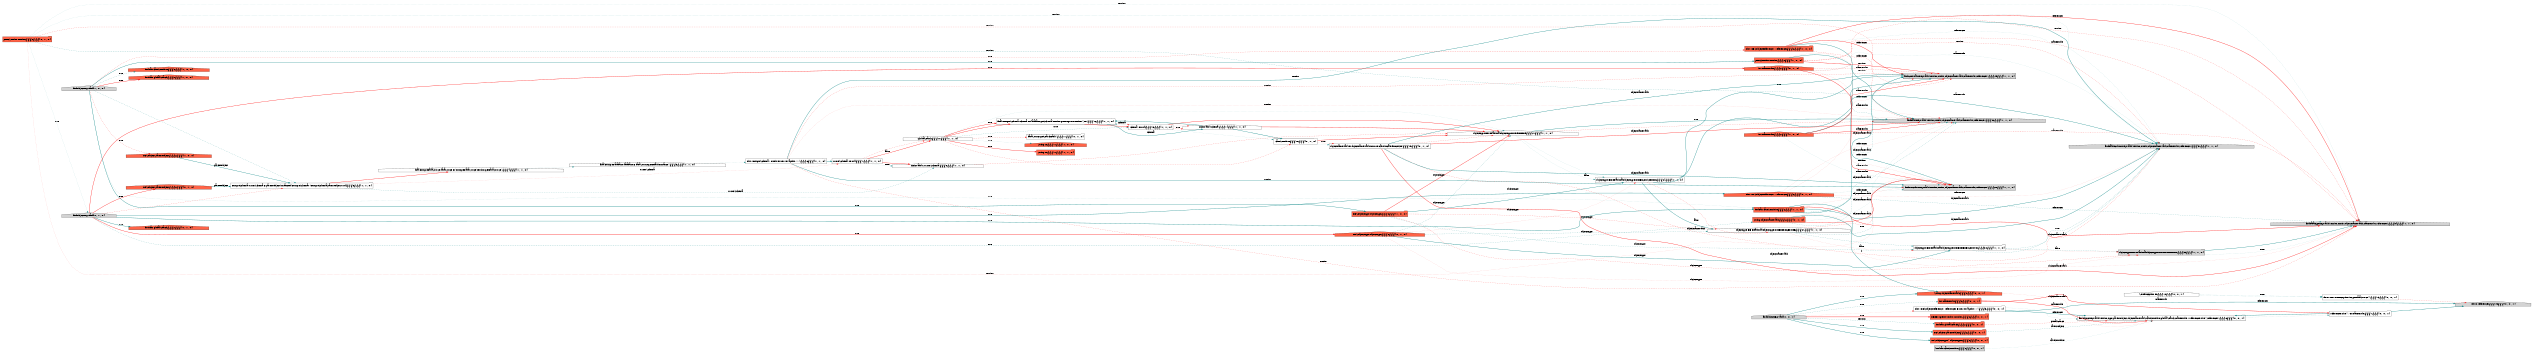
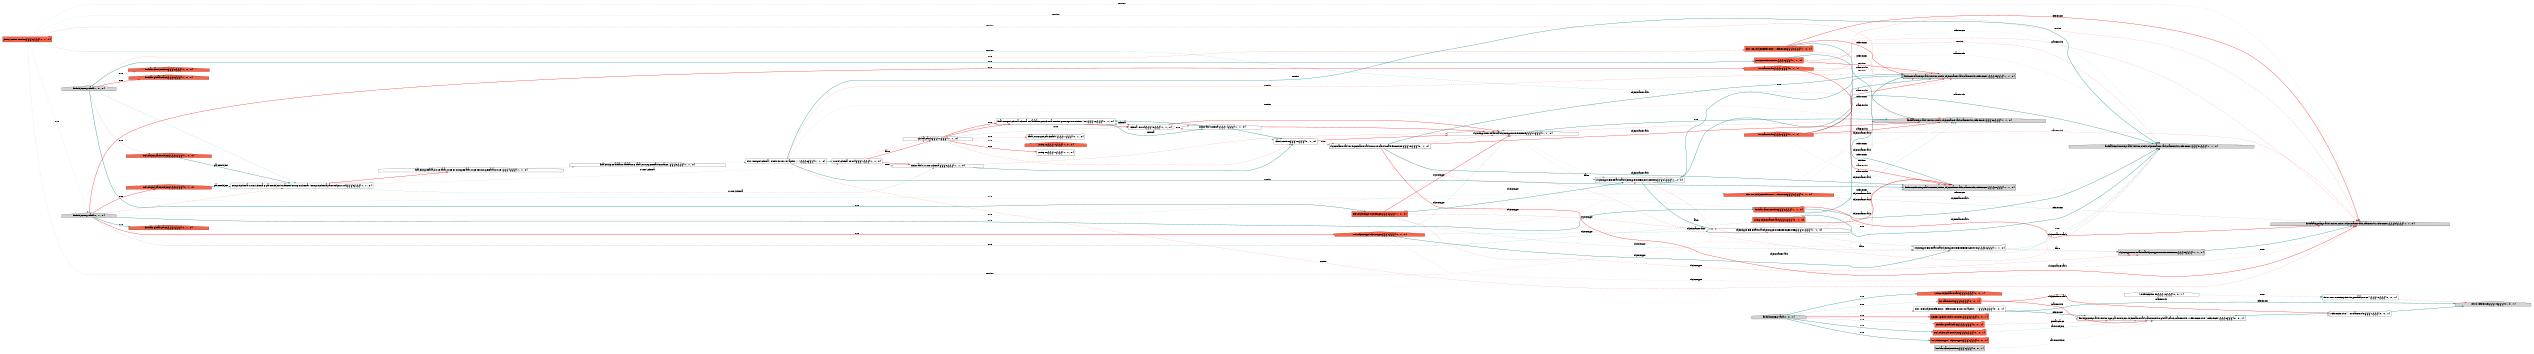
node "String sn@@@11@@@['1', '1', '0']": fillcolor tomato -> white
edge "nsList.add(0,ownerSchema)@@@8@@@['1', '1', '0']" -> "!caseSensitive@@@18@@@['0', '1', '0']": added
edge "findObjectsByMask['0', '1', '0']" -> "List<DBSObjectReference> references@@@2@@@['0', '1', '0']": style bold -> dotted
edge "boolean caseSensitive@@@2@@@['1', '1', '0']" -> "String objectNameMask@@@2@@@['0', '0', '1']": removed, label "0"
edge "findObjectsByMask['0', '0', '1']" -> "boolean globalSearch@@@2@@@['0', '0', '1']": label "session" -> "true"
